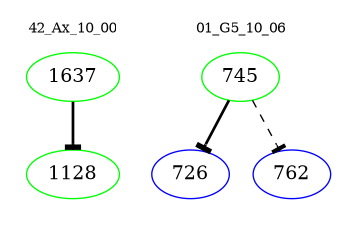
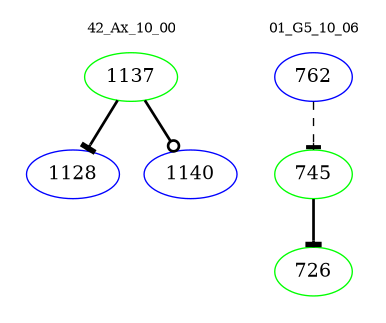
node "1637": label "1637" -> "1137"
edge "745" -> "762": reversed
node "1128": color green -> blue
node "1140": added
node "726": color blue -> green
